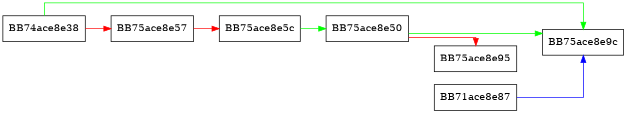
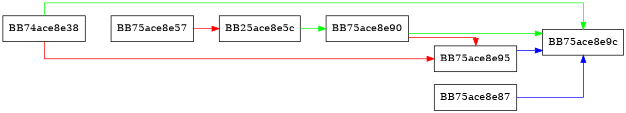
edge "BB74ace8e38" -> "BB75ace8e57": now "BB74ace8e38" -> "BB75ace8e95"
node "BB75ace8e5c": label "BB75ace8e5c" -> "BB25ace8e5c"
node "BB75ace8e50": label "BB75ace8e50" -> "BB75ace8e90"
edge "BB75ace8e95" -> "BB75ace8e9c": added
node "BB71ace8e87": label "BB71ace8e87" -> "BB75ace8e87"
